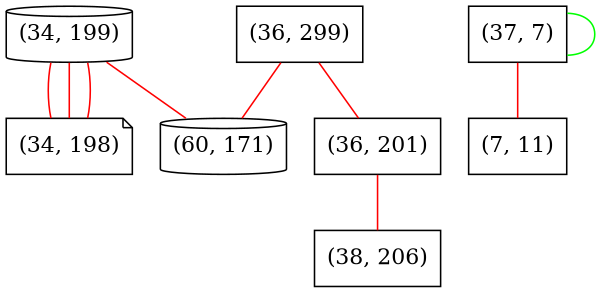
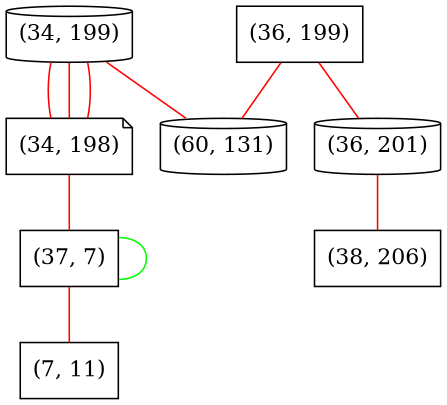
node "(36, 299)": label "(36, 299)" -> "(36, 199)"
node "(60, 171)": label "(60, 171)" -> "(60, 131)"
node "(36, 201)": shape box -> cylinder
edge "(34, 198)" -- "(37, 7)": added
